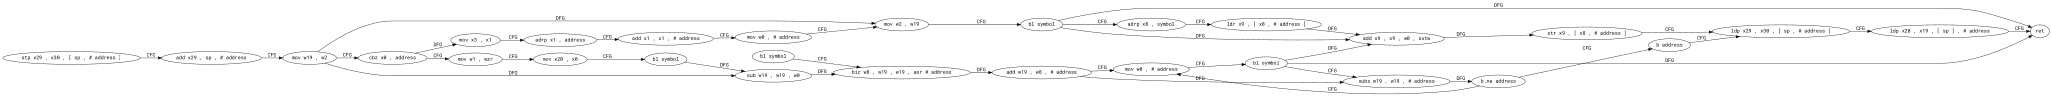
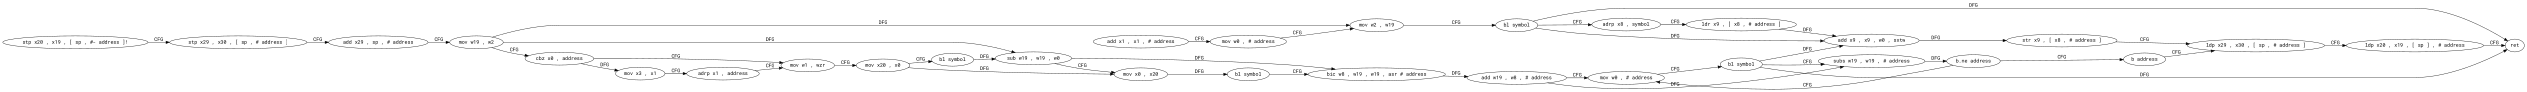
edge "adrp x1 , address" -> "add x1 , x1 , # address": now "adrp x1 , address" -> "mov w1 , wzr"
node "stp x20 , x19 , [ sp , #- address ]!": added
node "mov x0 , x20": added
